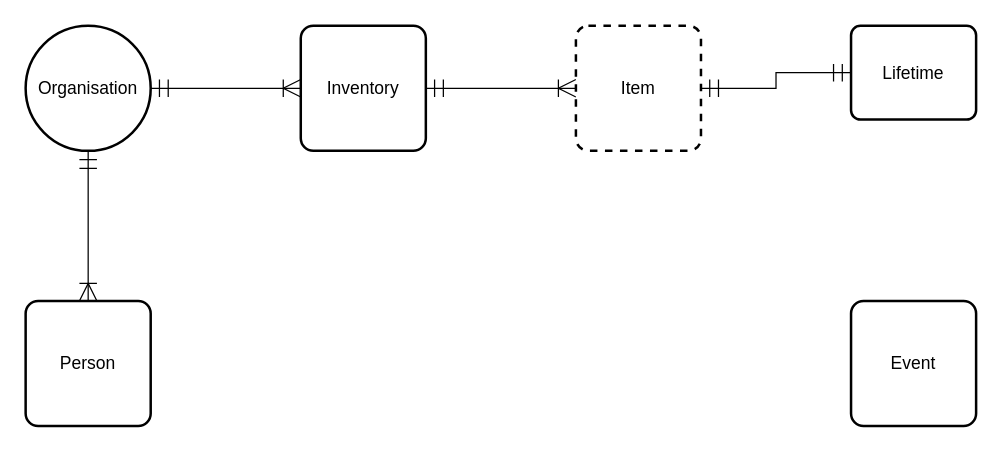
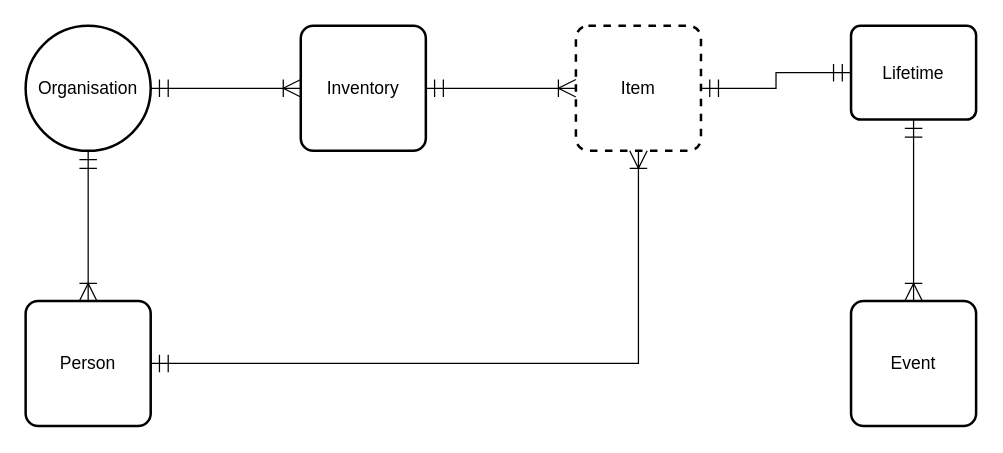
edge "Lifetime" -- "Event": added
edge "Item" -- "Person": added
